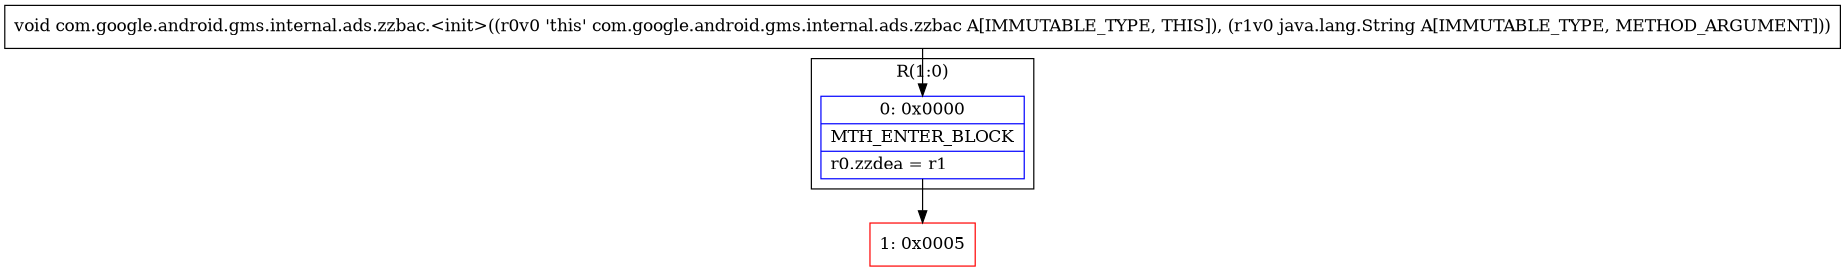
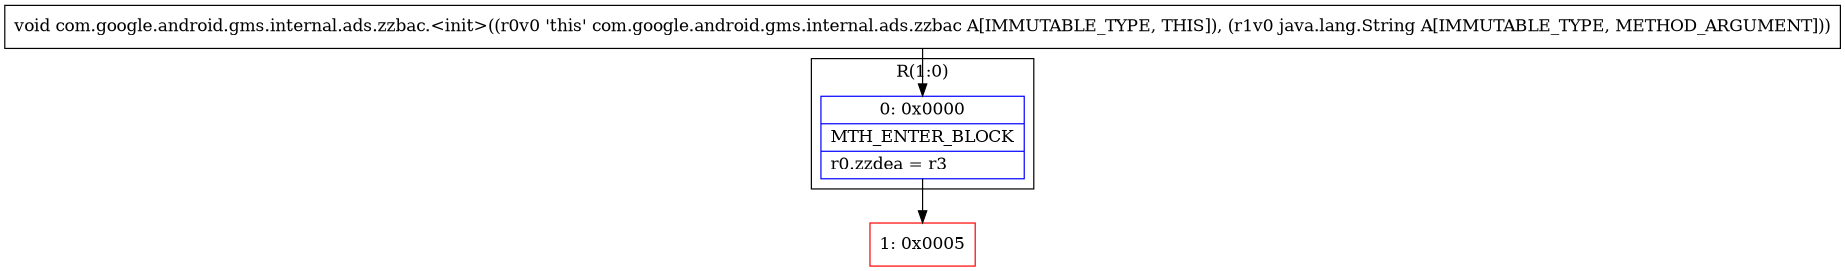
node "0: 0x0000": text "r0.zzdea = r1" -> "r0.zzdea = r3"
